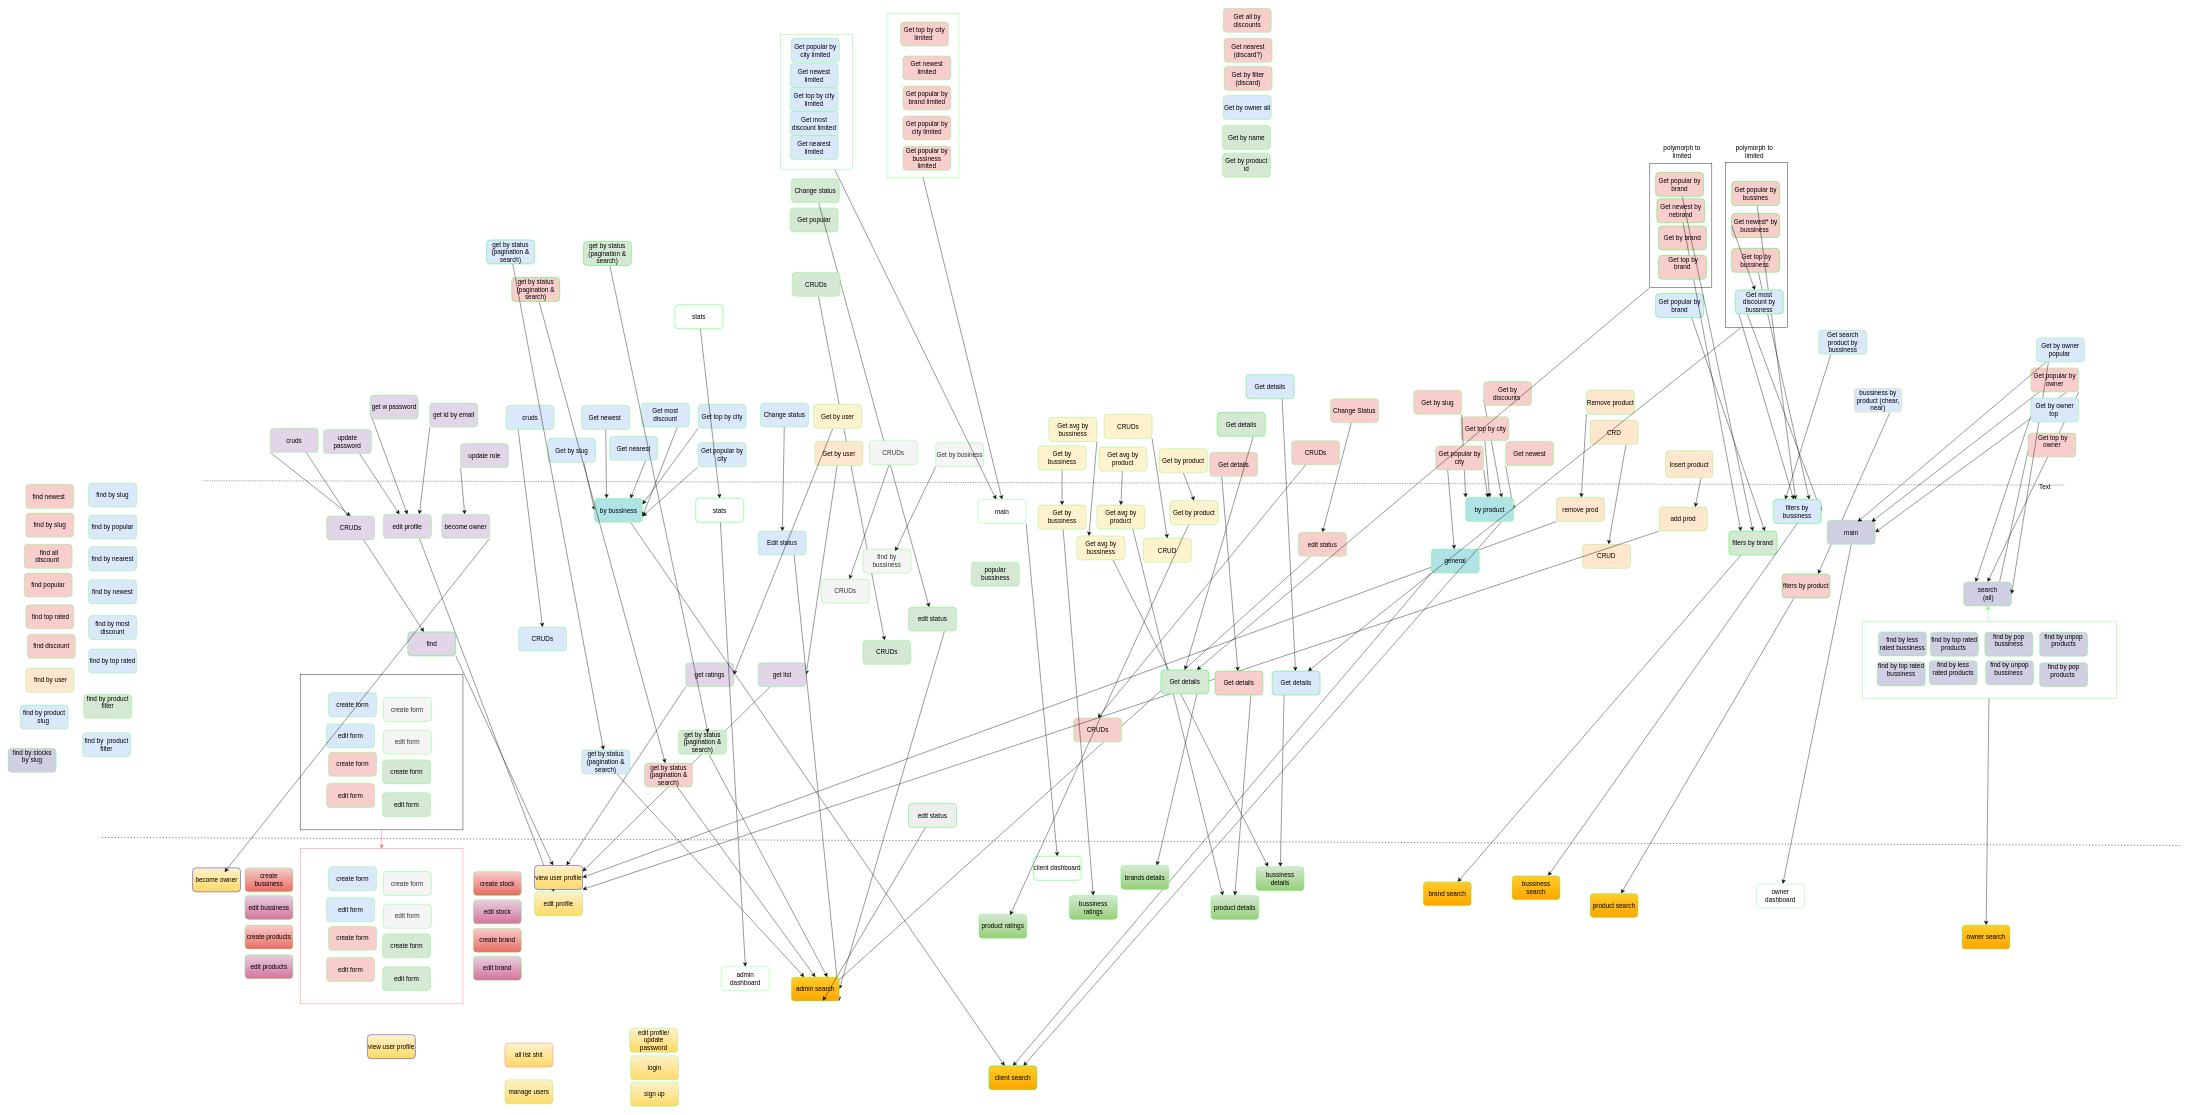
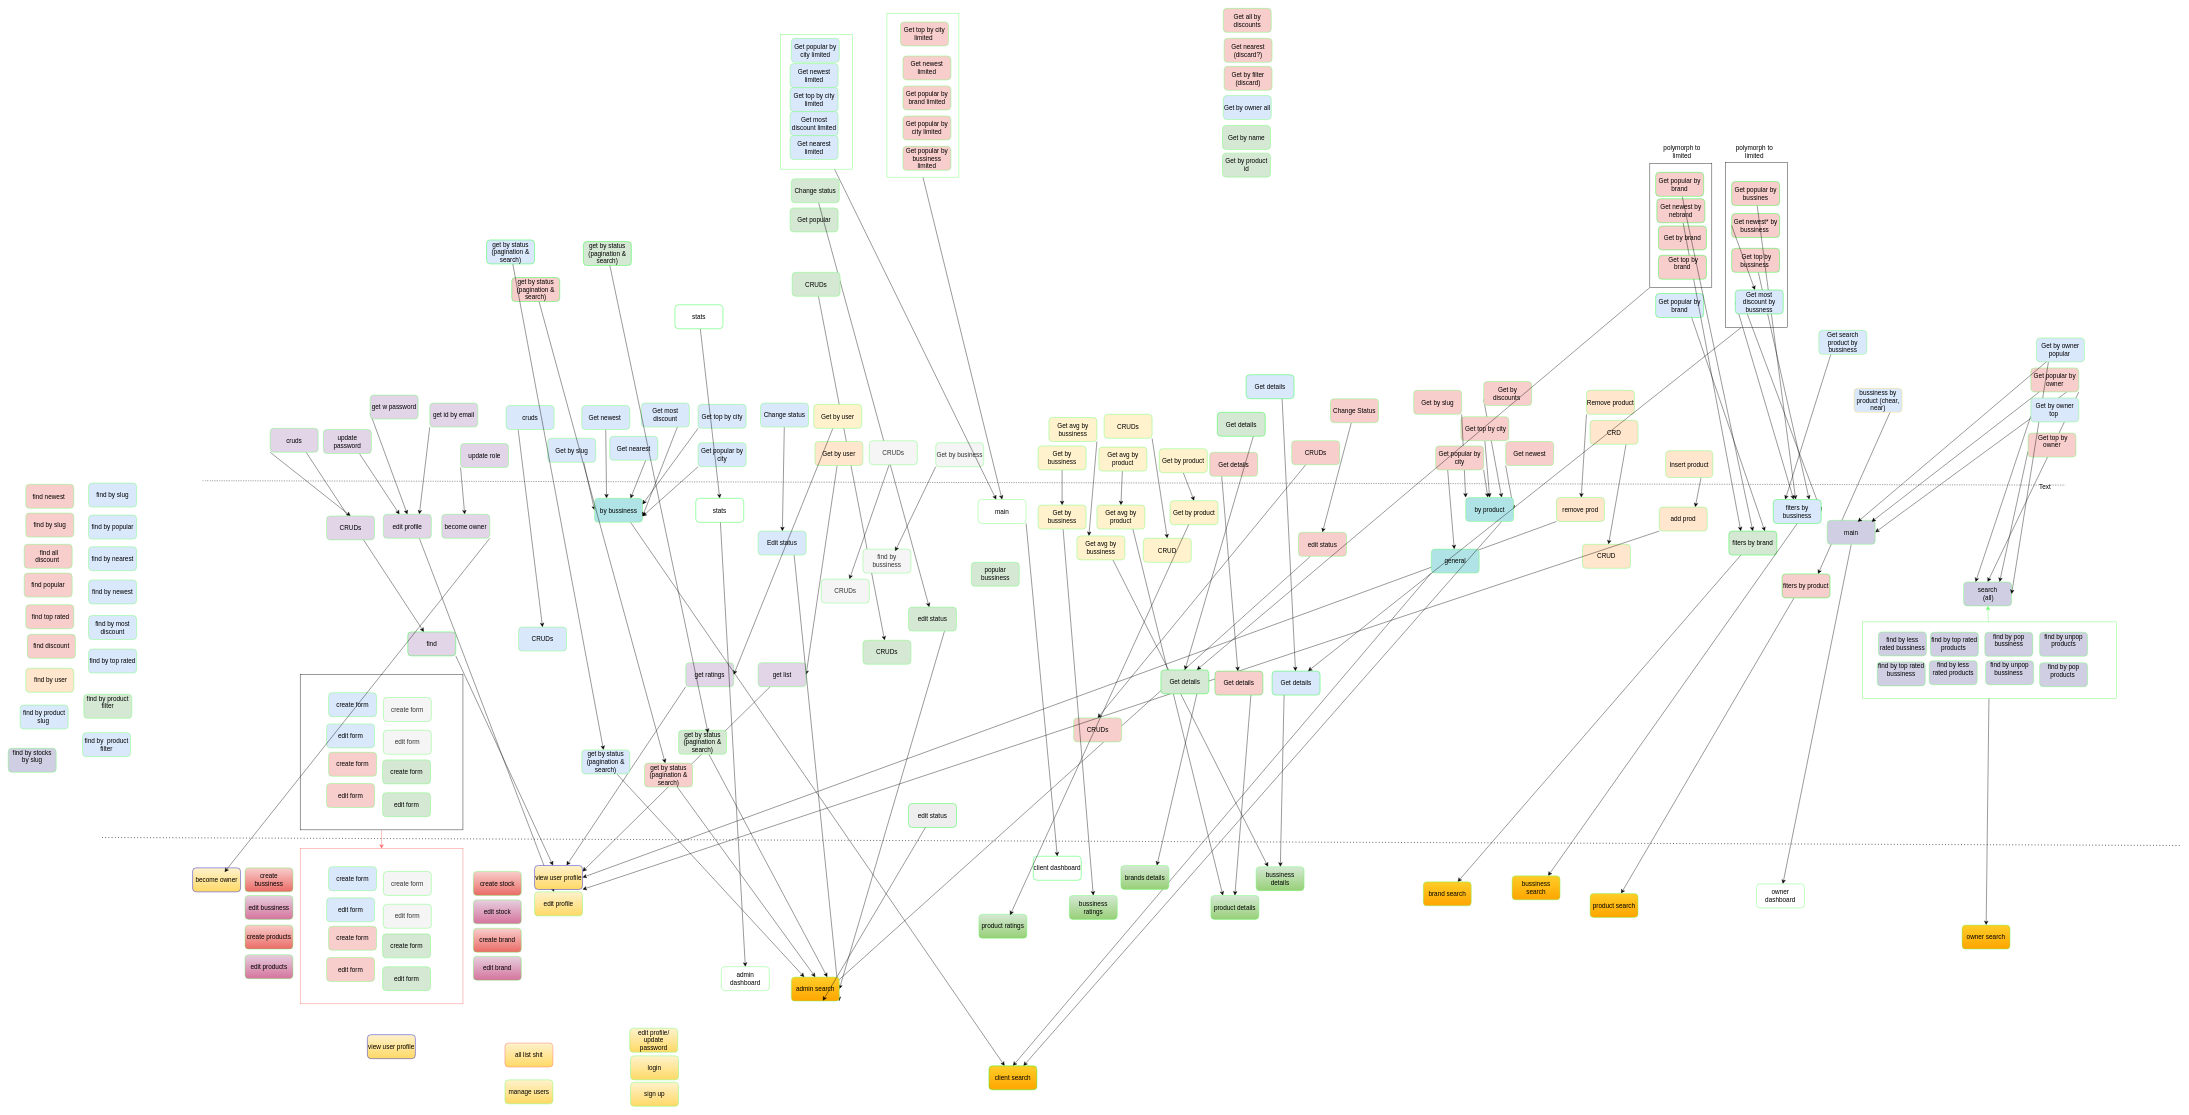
edge "Get top by owner" -- "search (all)": arrowhead none -> classic
